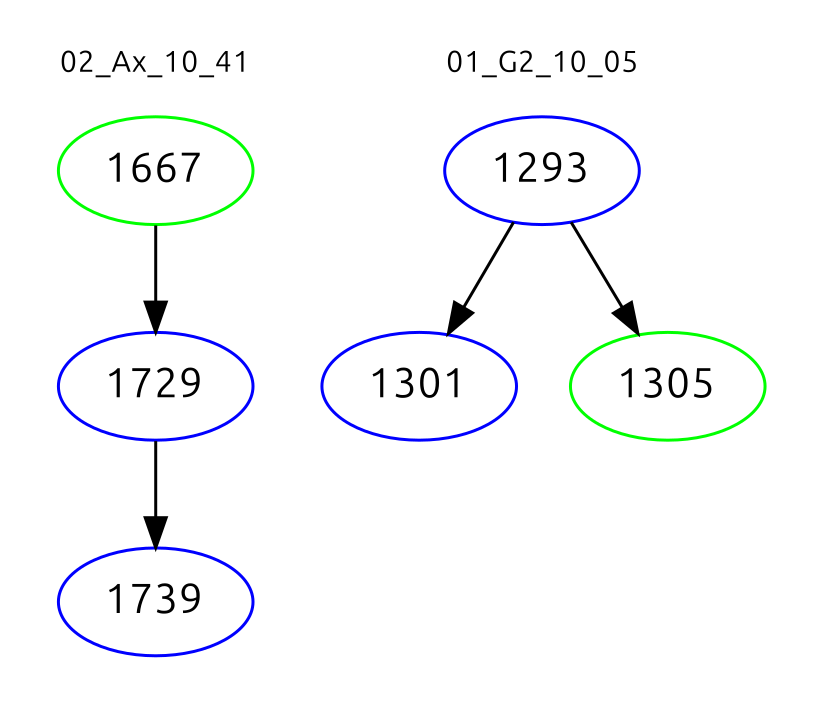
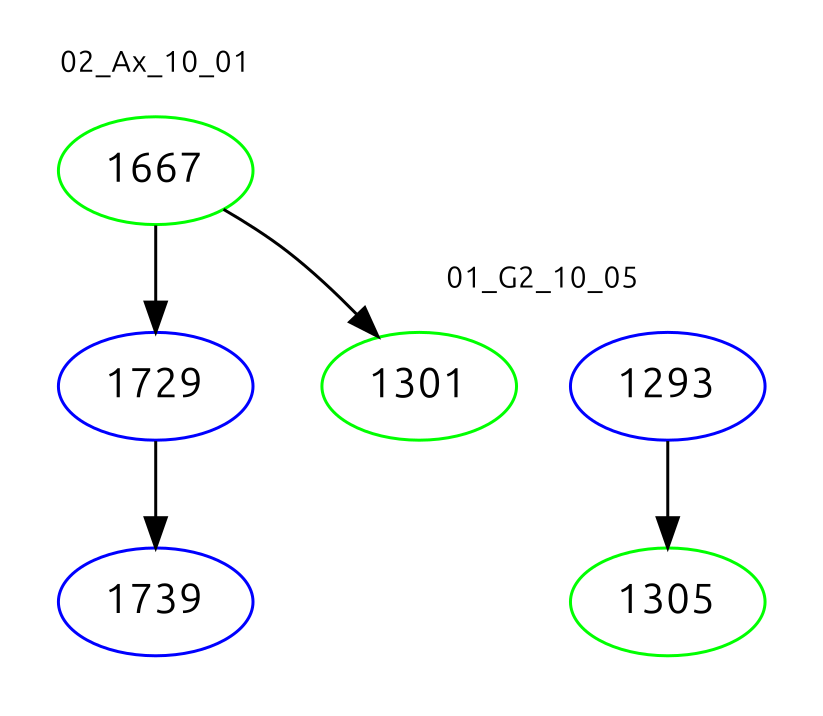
cluster "02_Ax_10_41": label "02_Ax_10_41" -> "02_Ax_10_01"
edge "1293" -> "1301": now "1667" -> "1301"
node "1301": color blue -> green
